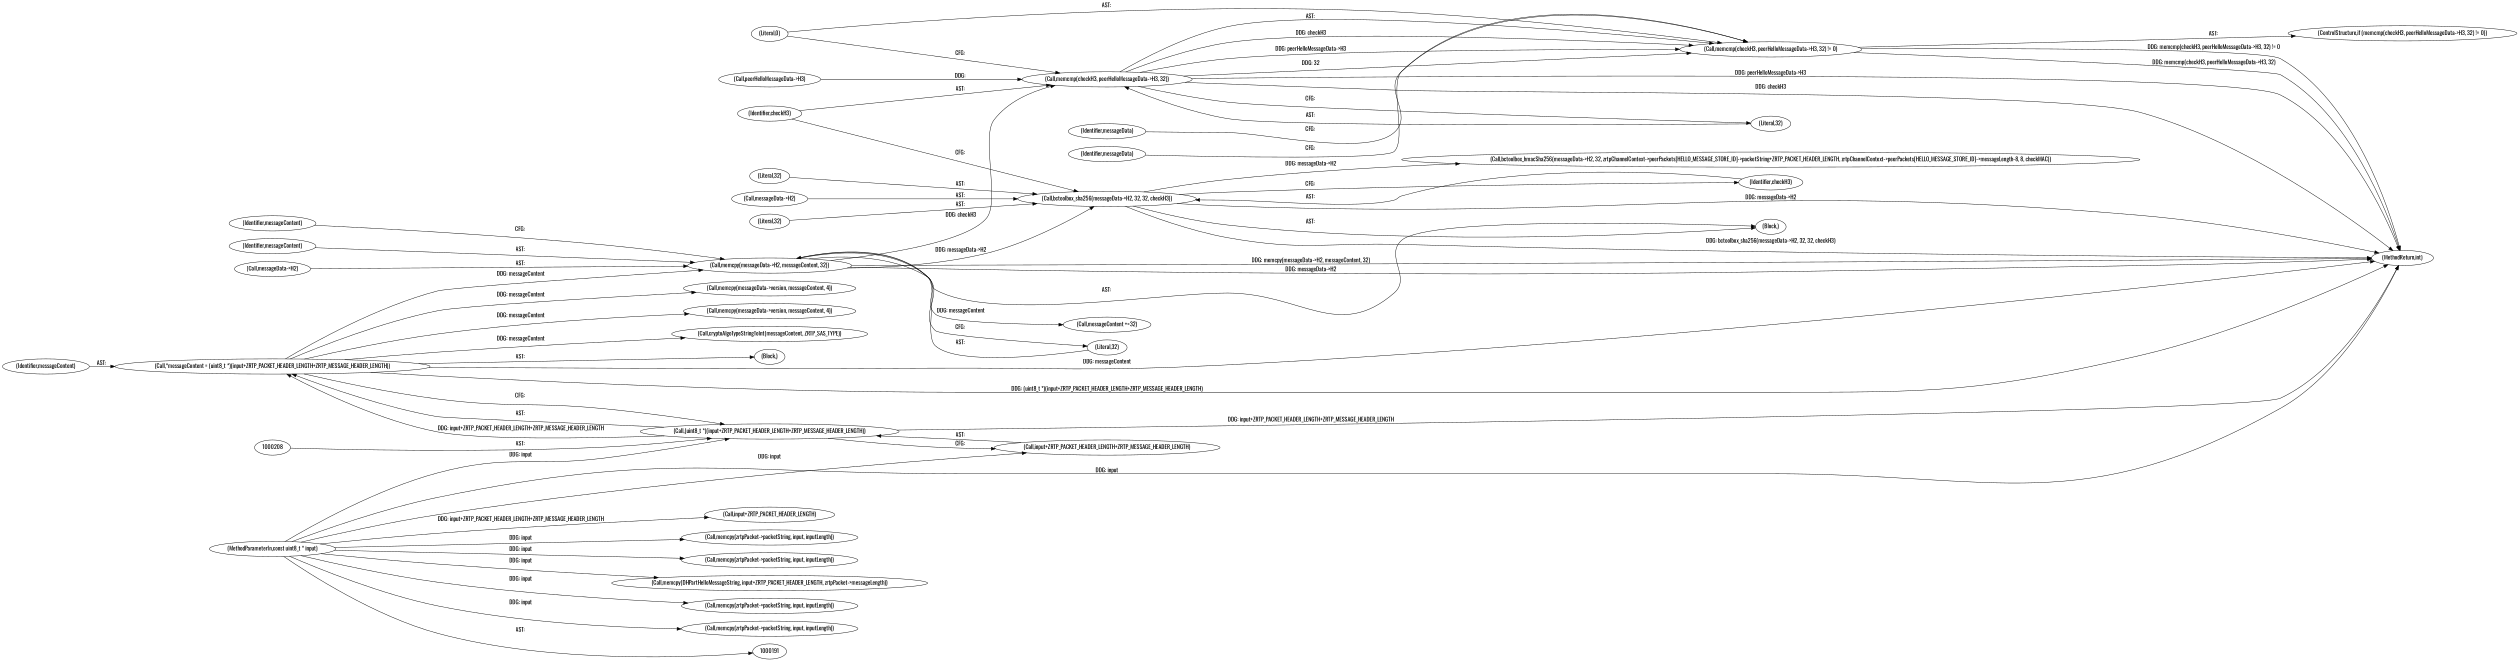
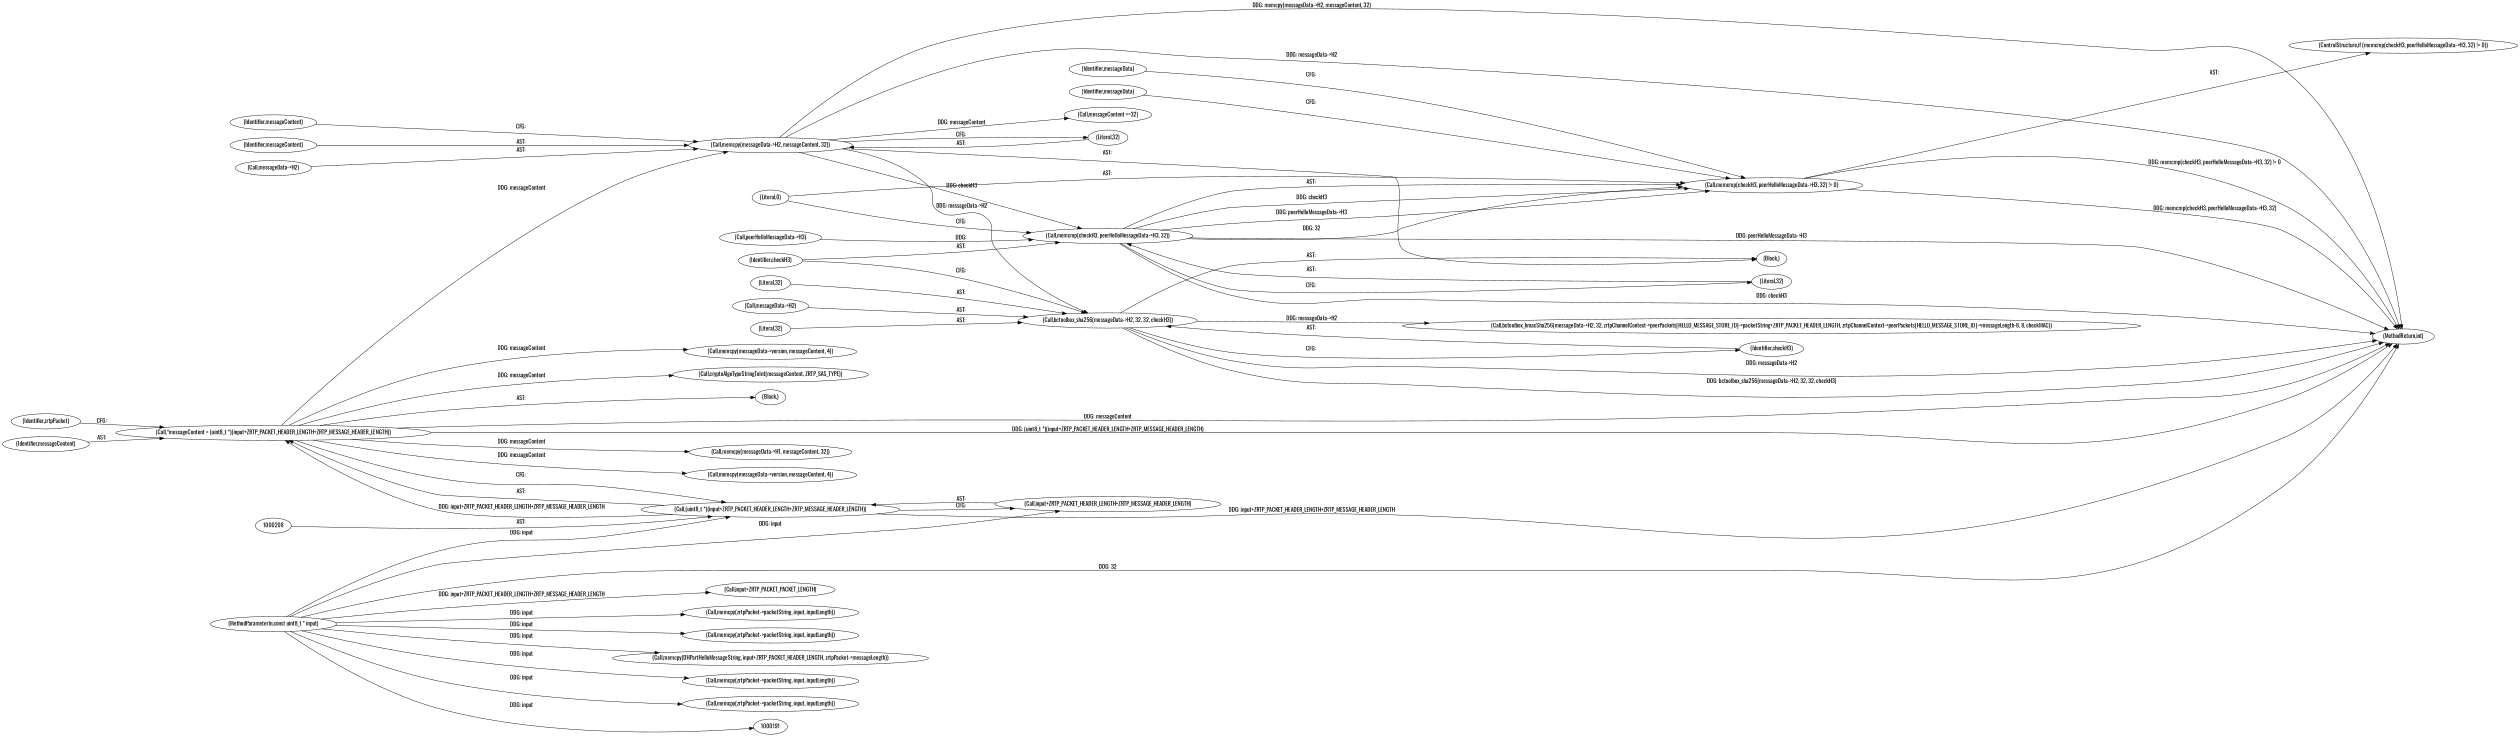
node "(Identifier,zrtpPacket)": added
node "(Call,memcpy(messageData->H1, messageContent, 32))": added
edge "(MethodParameterIn,const uint8_t * input)" -> "(MethodReturn,int)": label "DDG: input" -> "DDG: 32"
node "(Call,input+ZRTP_PACKET_HEADER_LENGTH)": label "(Call,input+ZRTP_PACKET_HEADER_LENGTH)" -> "(Call,input+ZRTP_PACKET_PACKET_LENGTH)"
edge "(MethodParameterIn,const uint8_t * input)" -> "1000191": label "AST: " -> "DDG: input"
